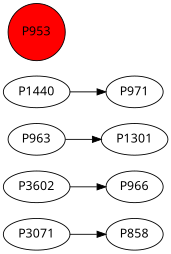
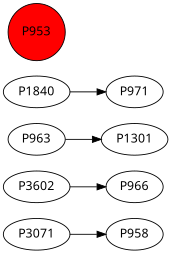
node "P1440": label "P1440" -> "P1840"
node "P858": label "P858" -> "P958"
